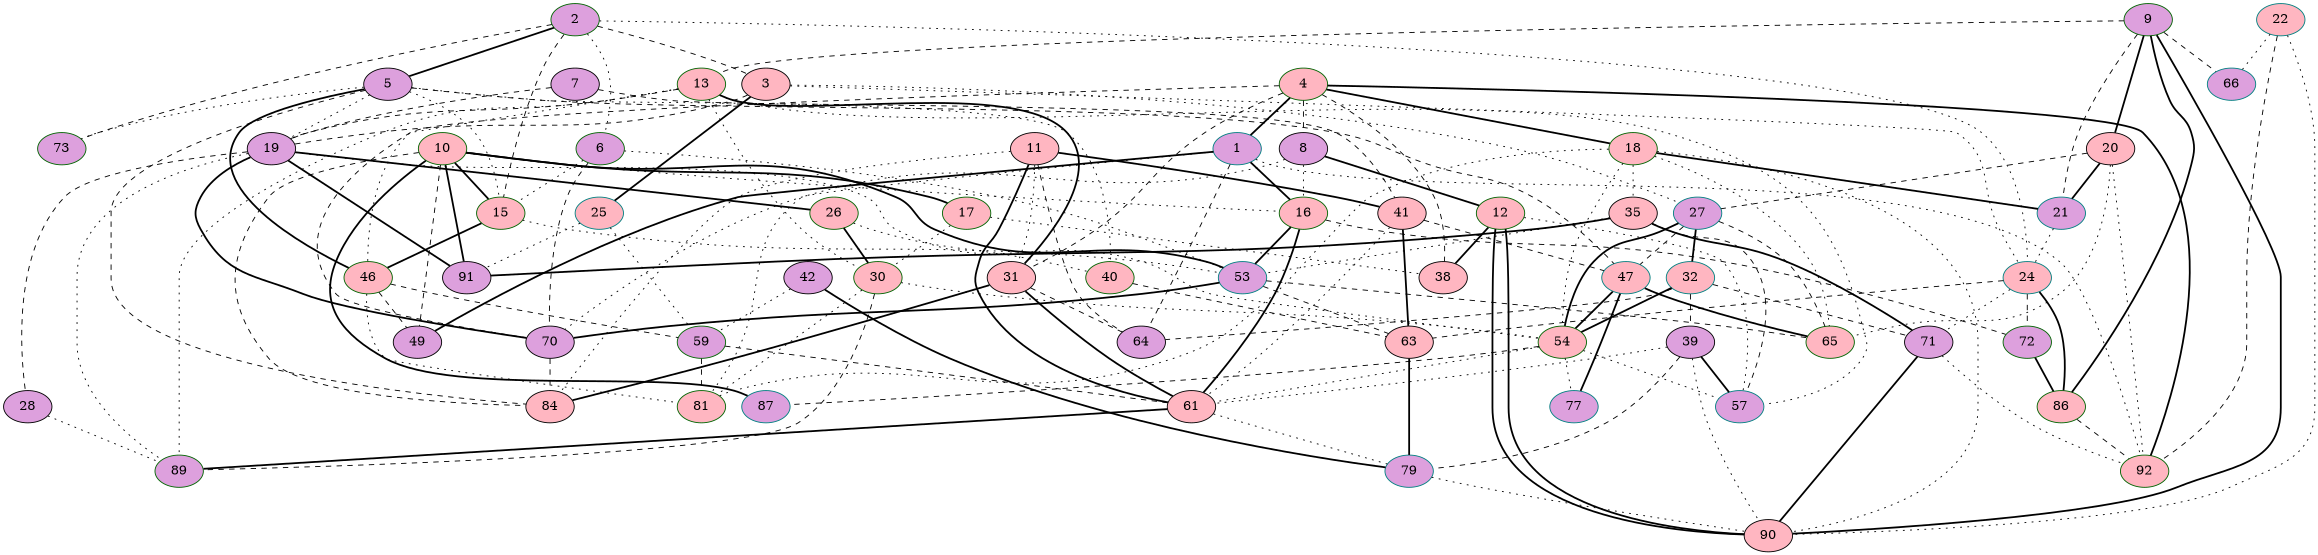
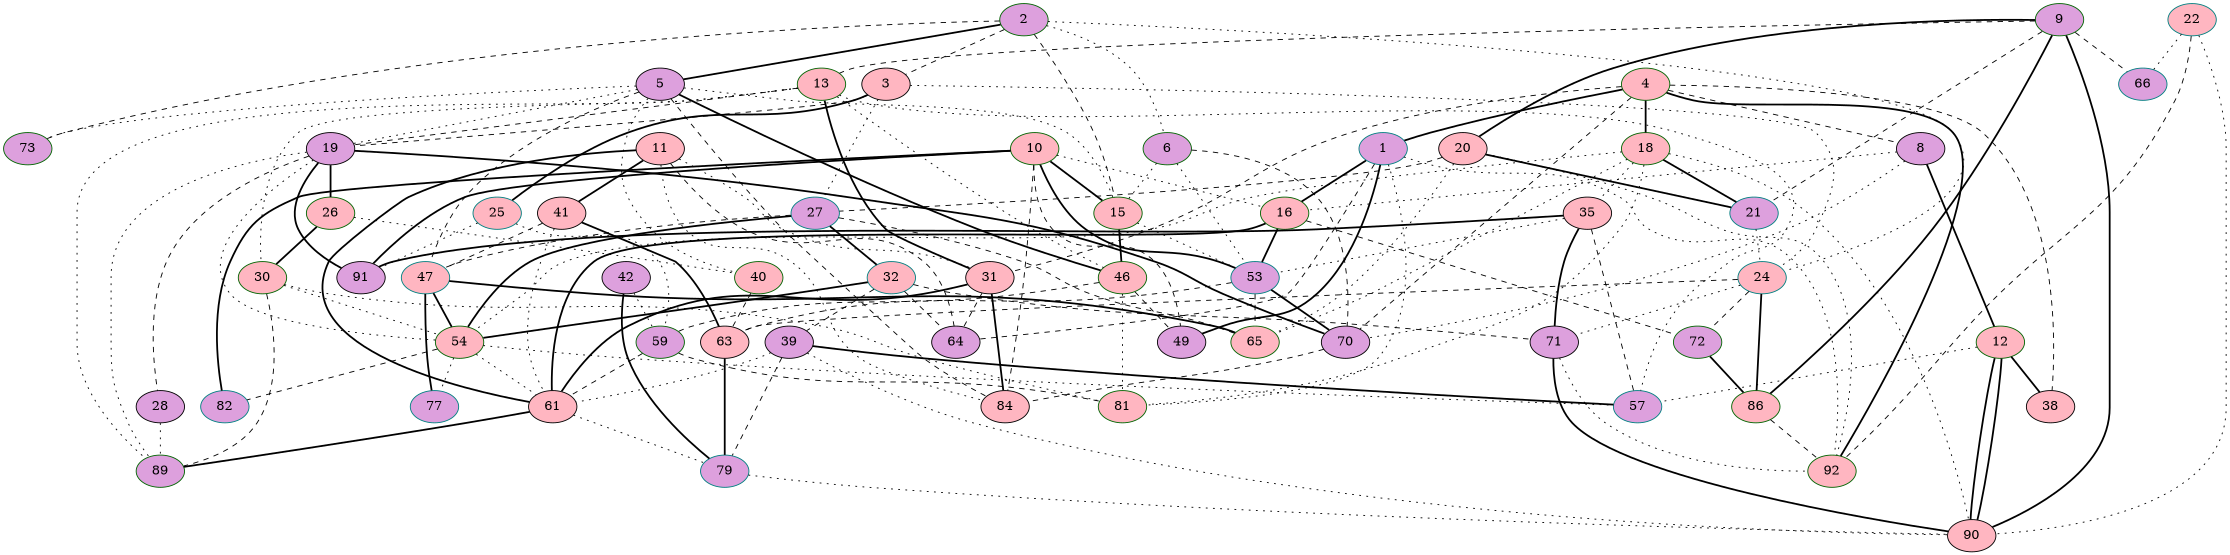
node "7": removed
node "17": removed
node "87": label "87" -> "82"
